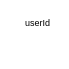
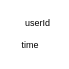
node "time": added
